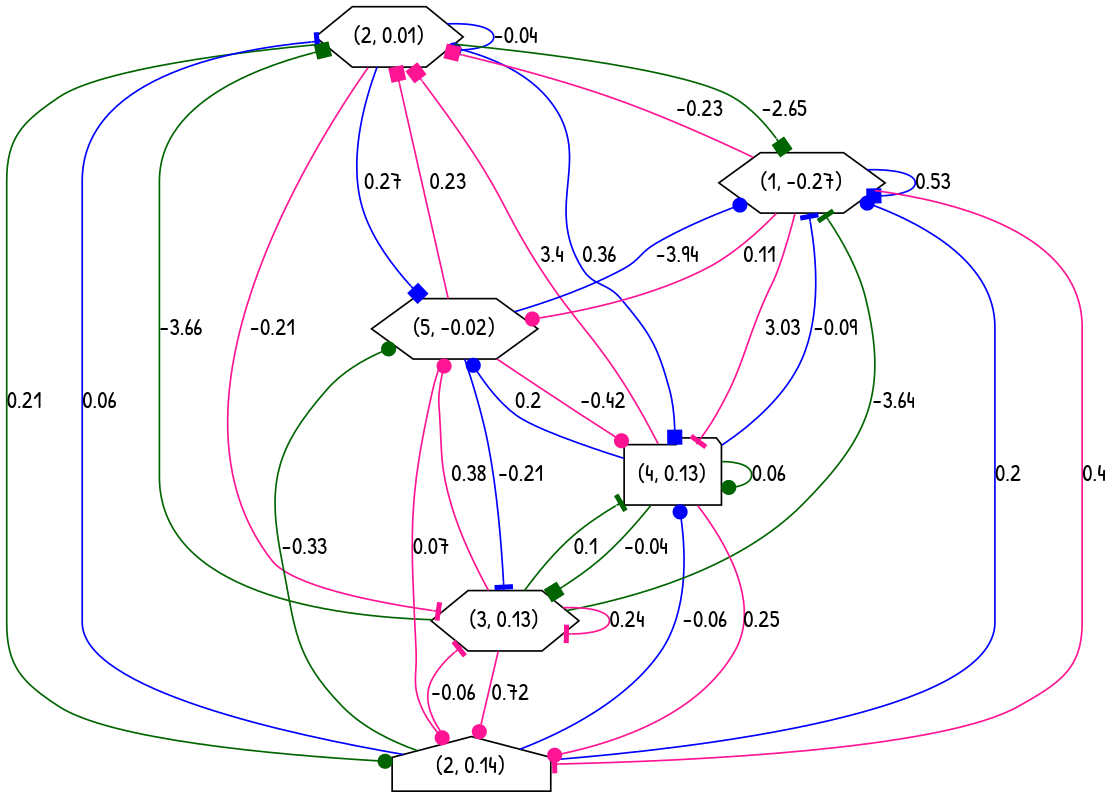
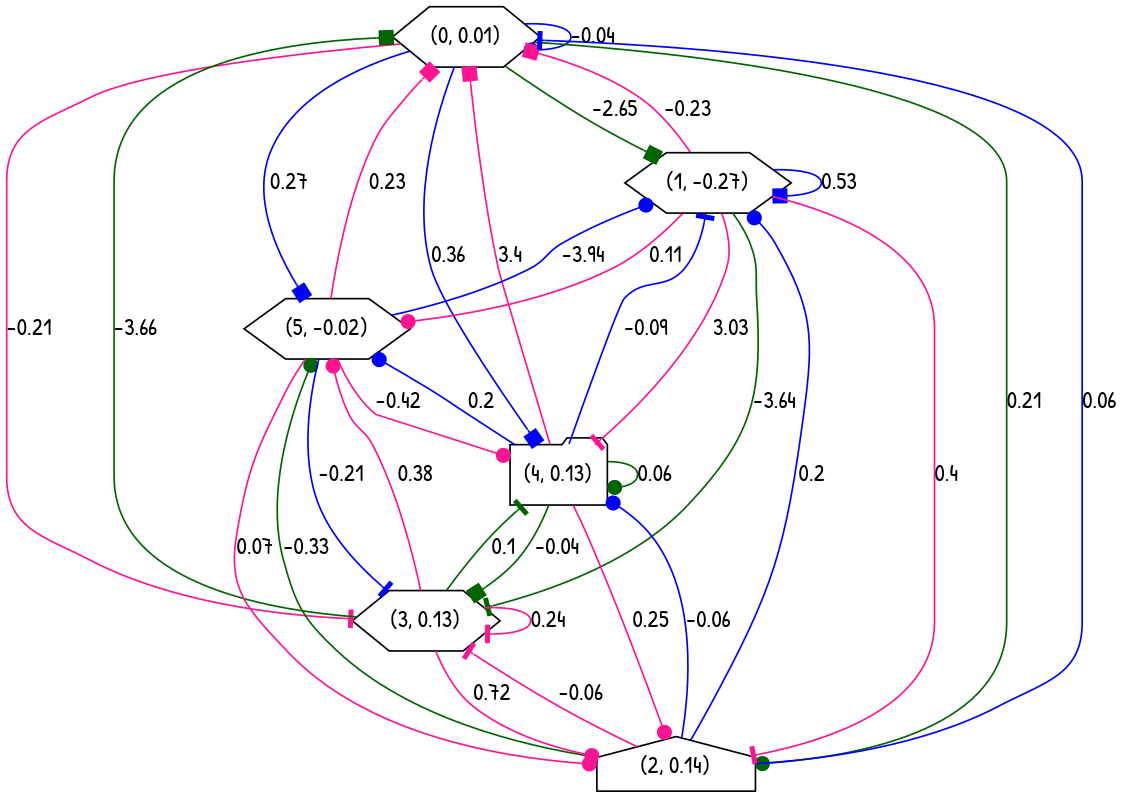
node "(2, 0.01)": label "(2, 0.01)" -> "(0, 0.01)"
edge "(3, 0.13)" -> "(1, -0.27)": reversed
